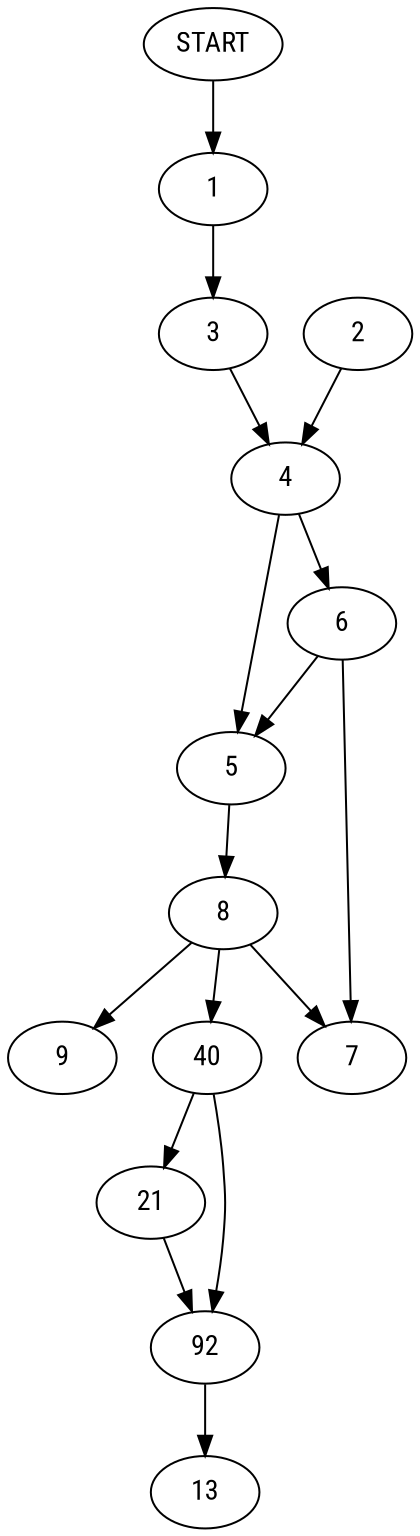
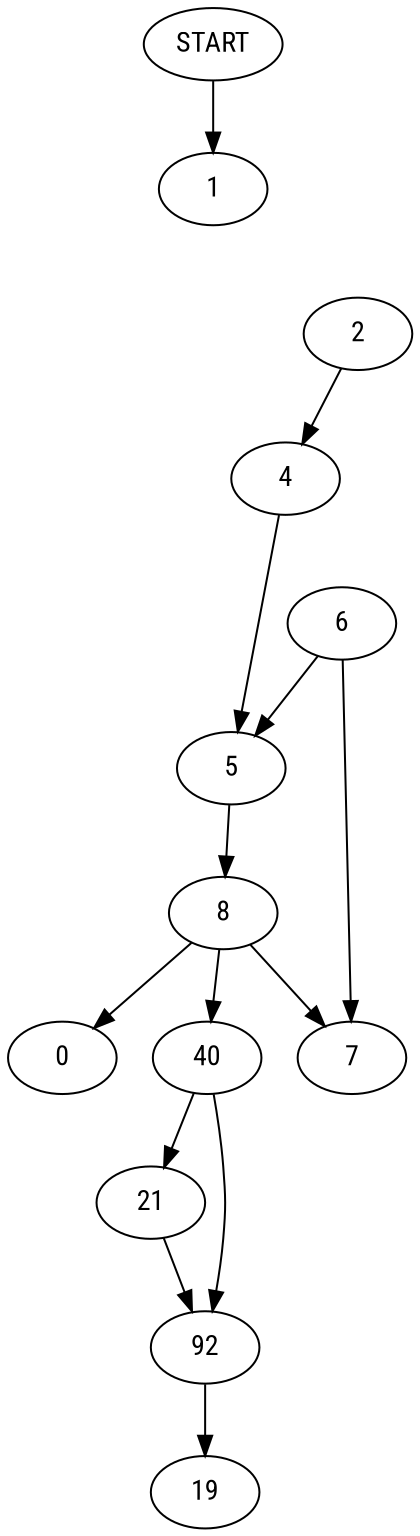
node "3": removed
edge "4" -> "6": removed
node "9": label "9" -> "0"
node "13": label "13" -> "19"
